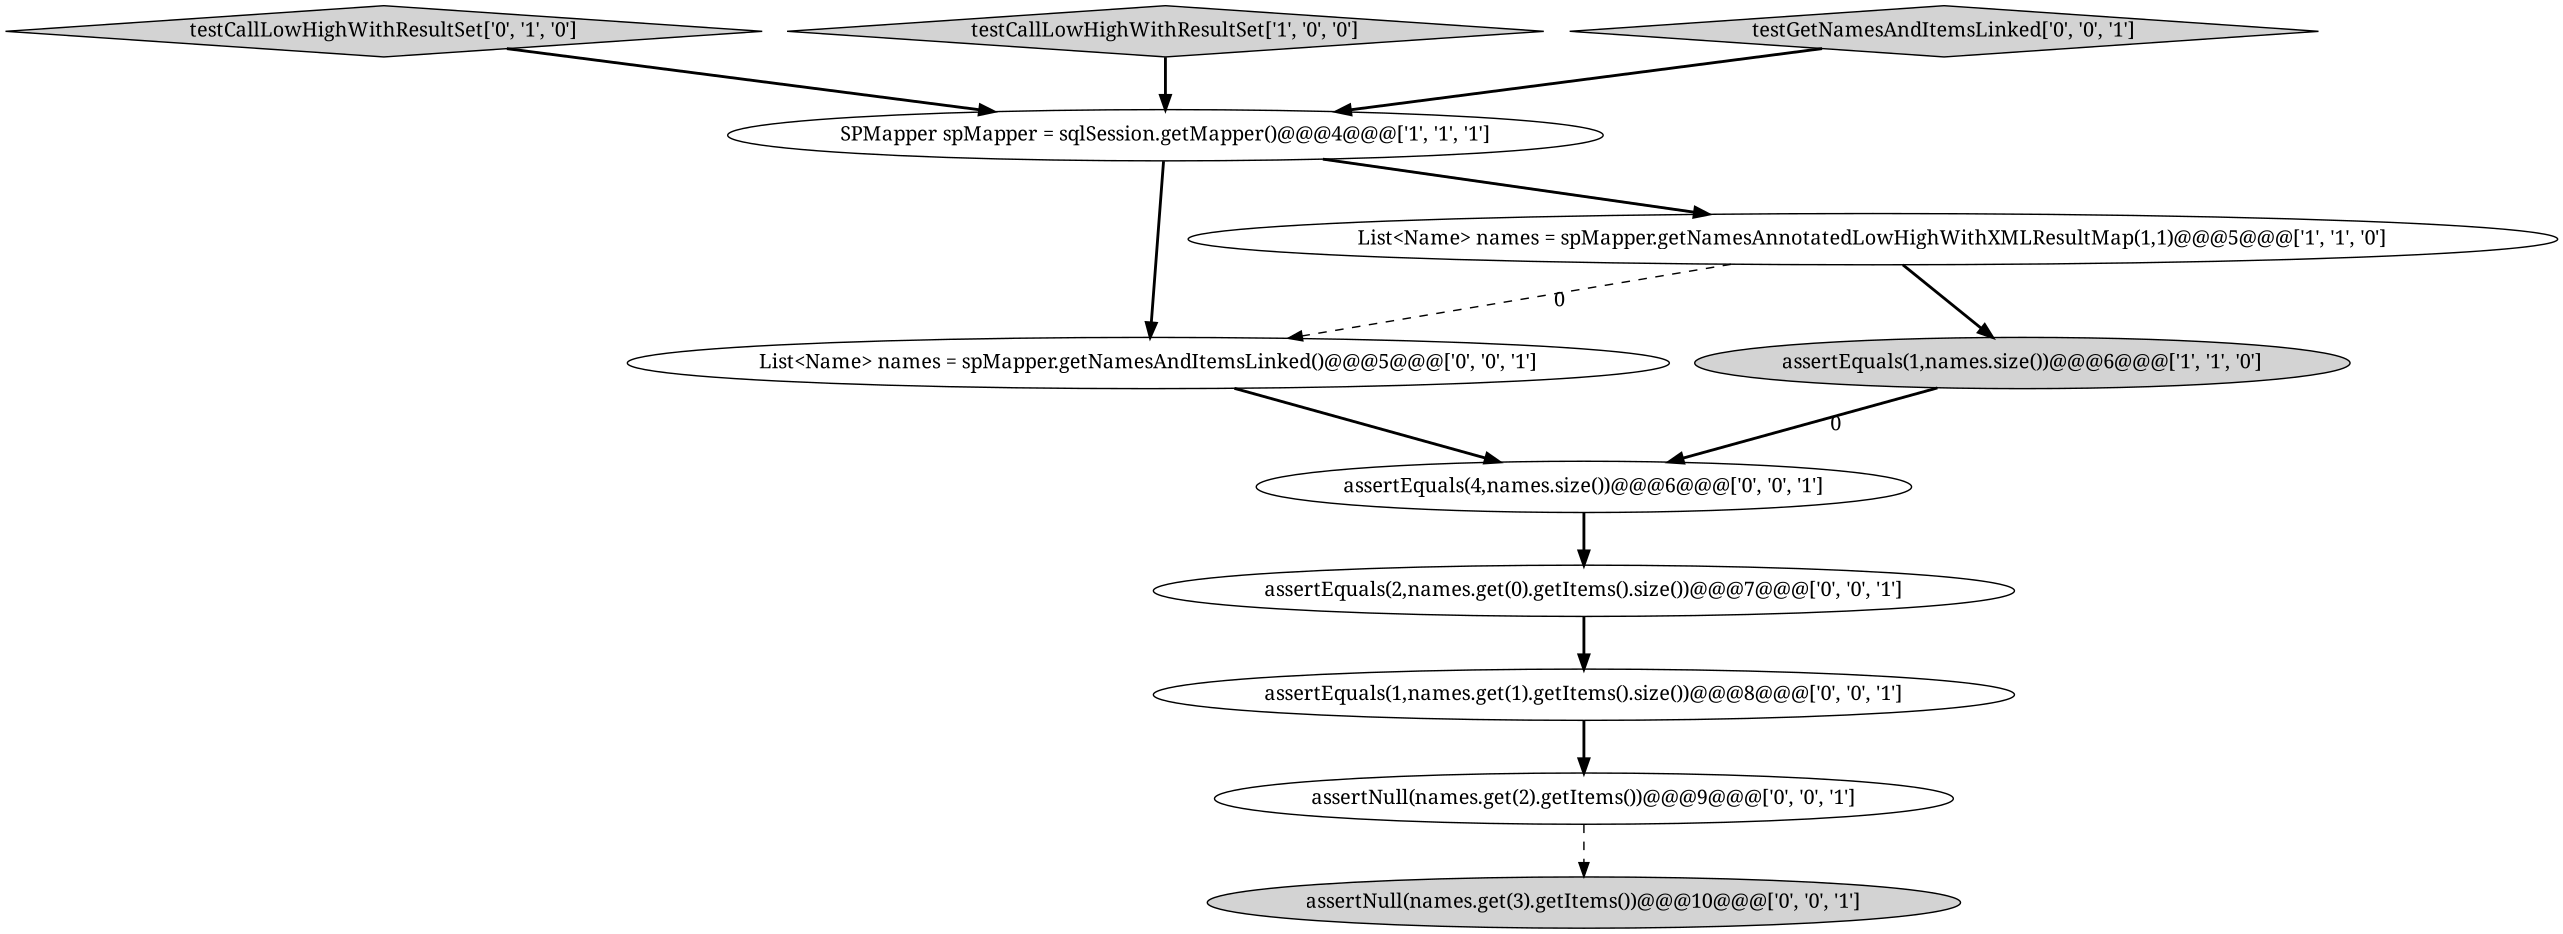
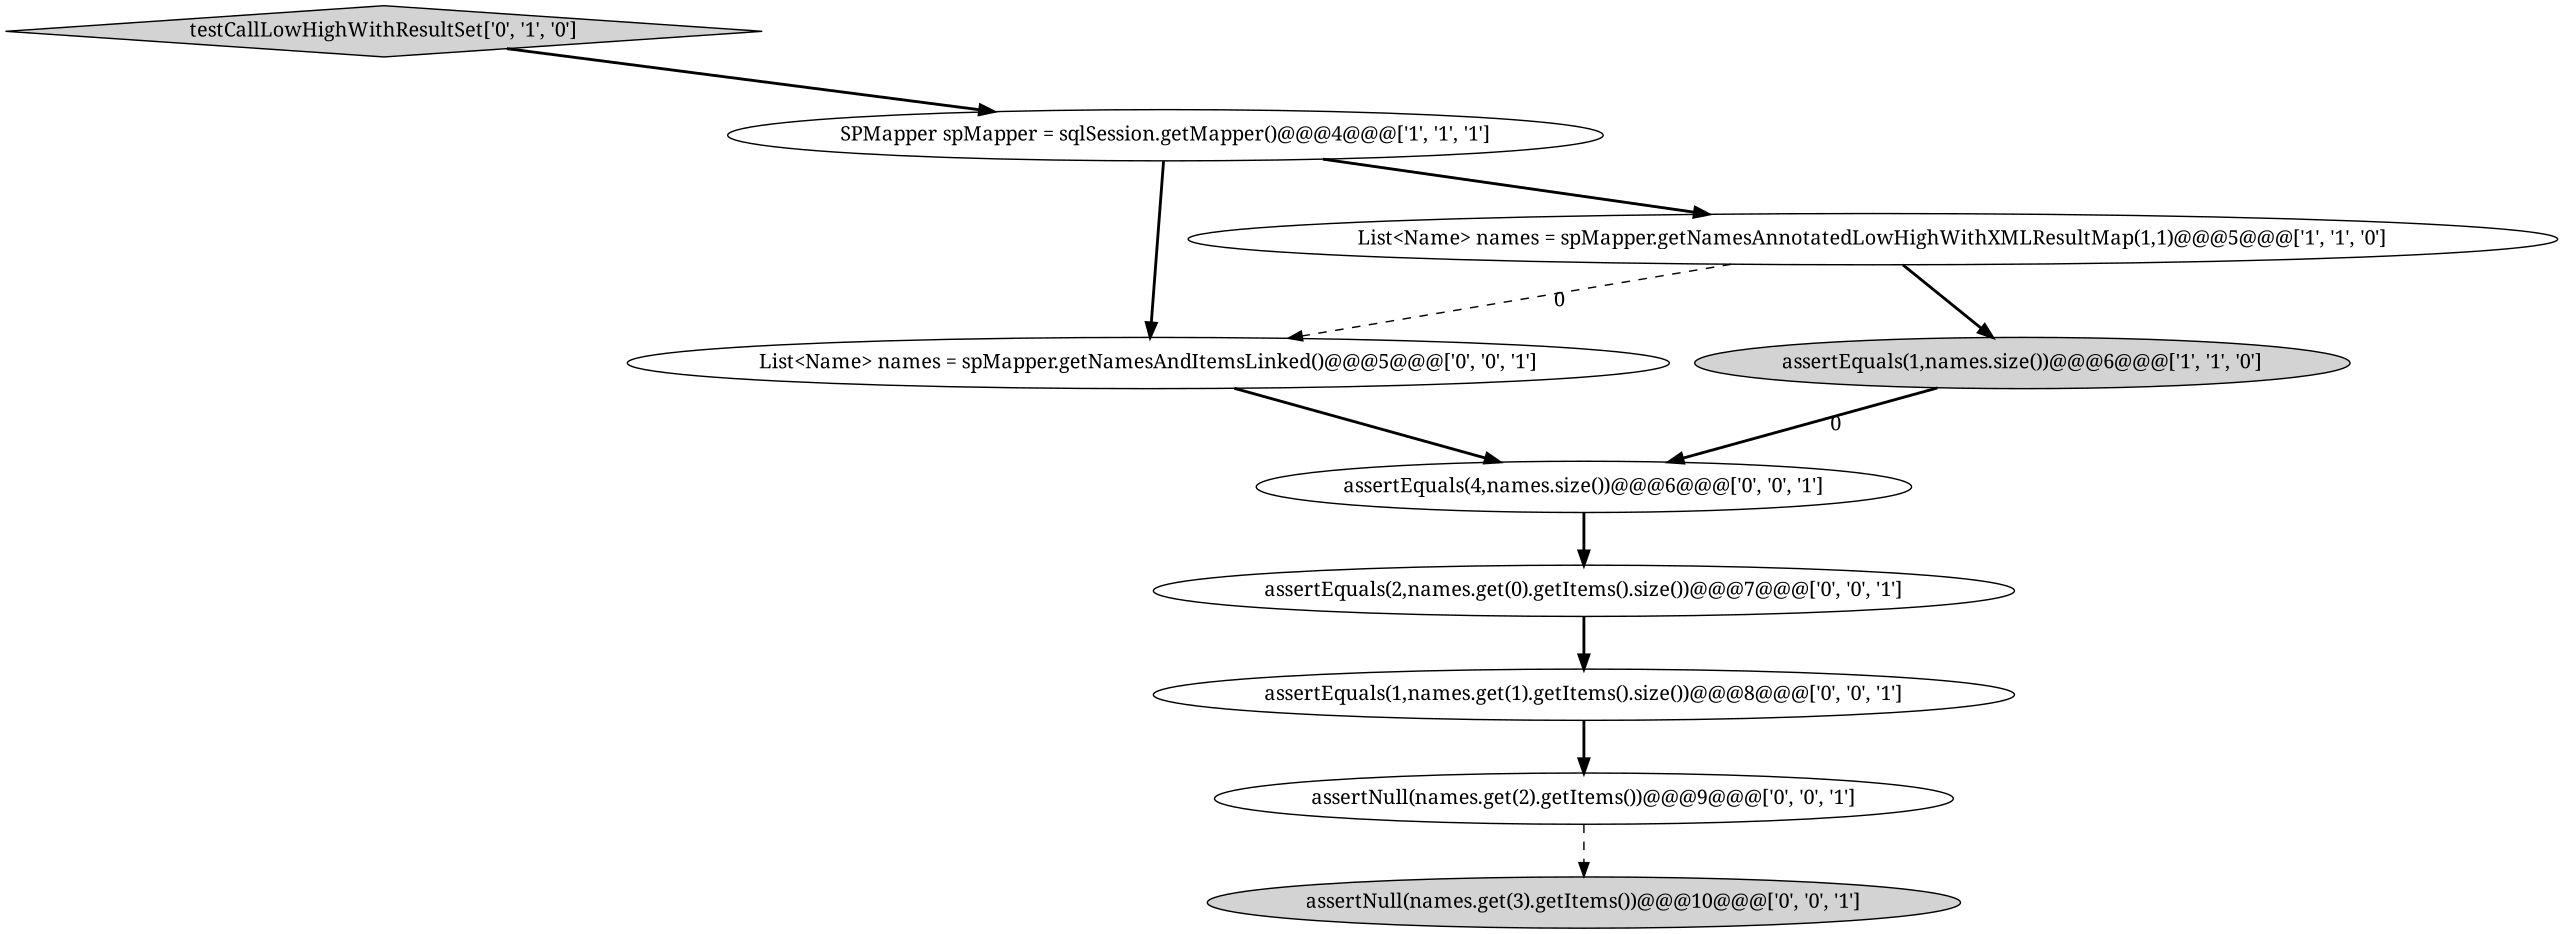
node "testCallLowHighWithResultSet['1', '0', '0']": removed
node "testGetNamesAndItemsLinked['0', '0', '1']": removed
